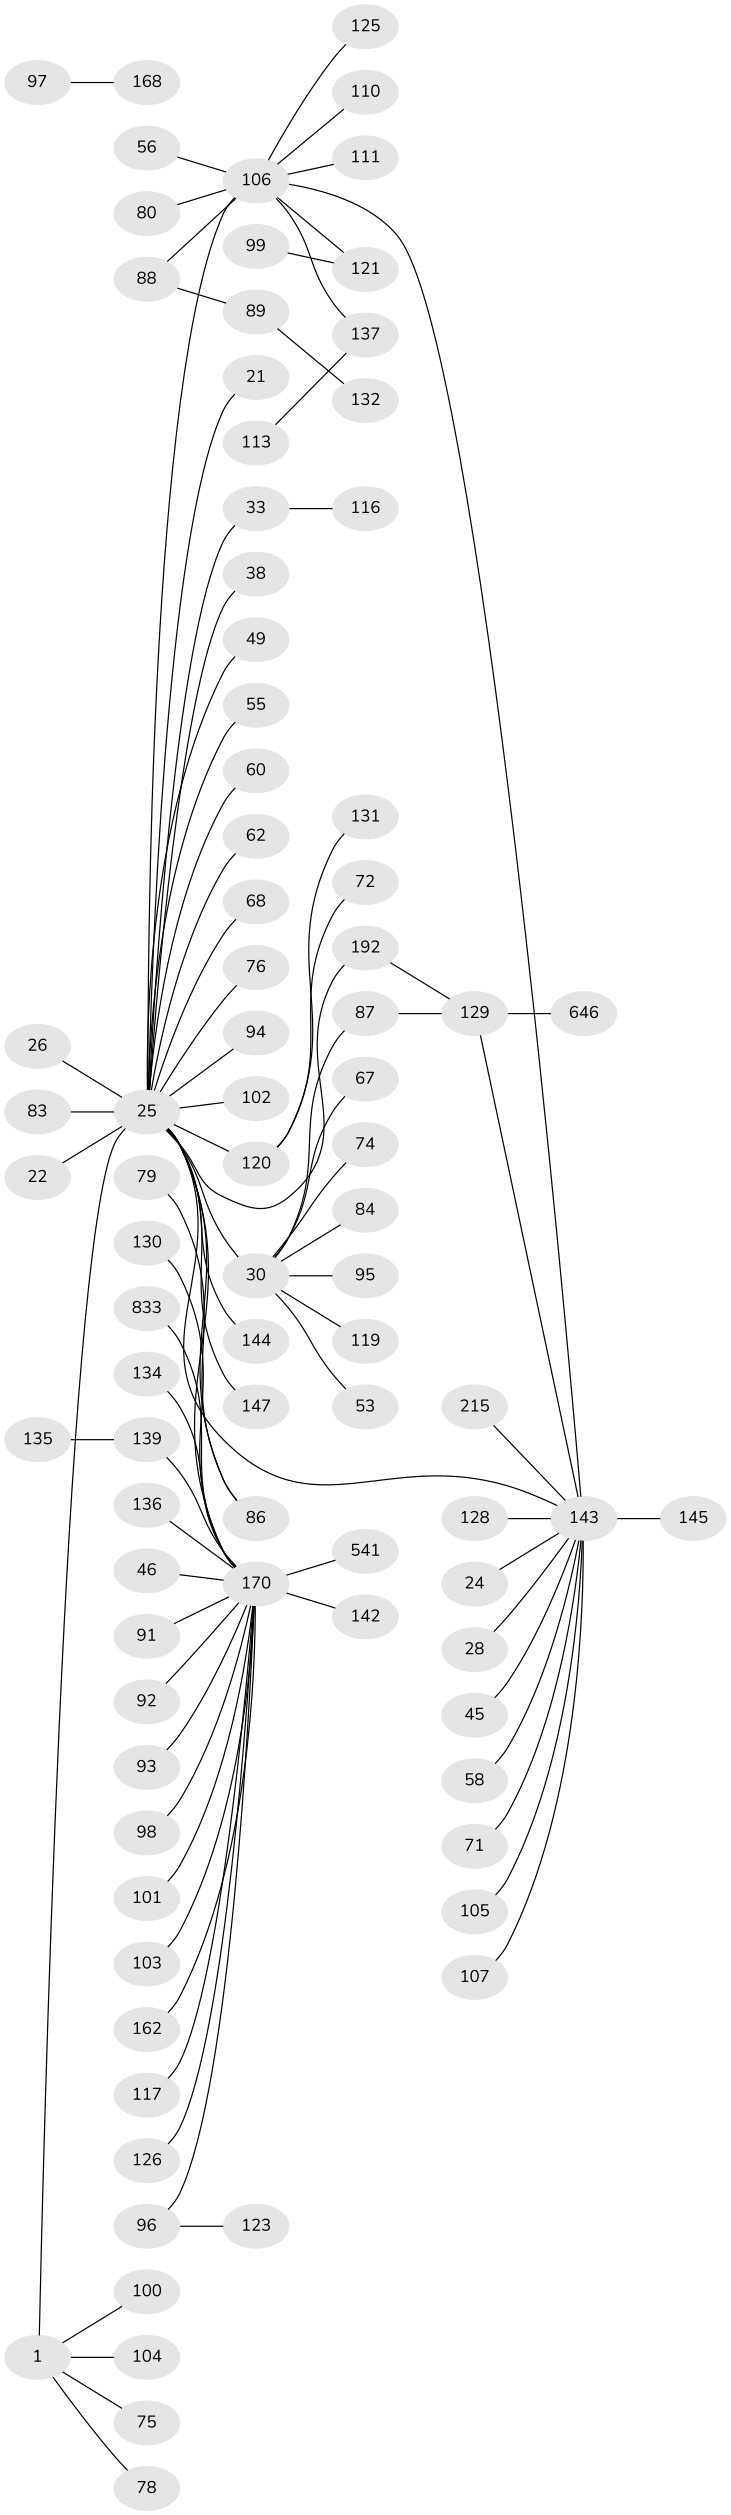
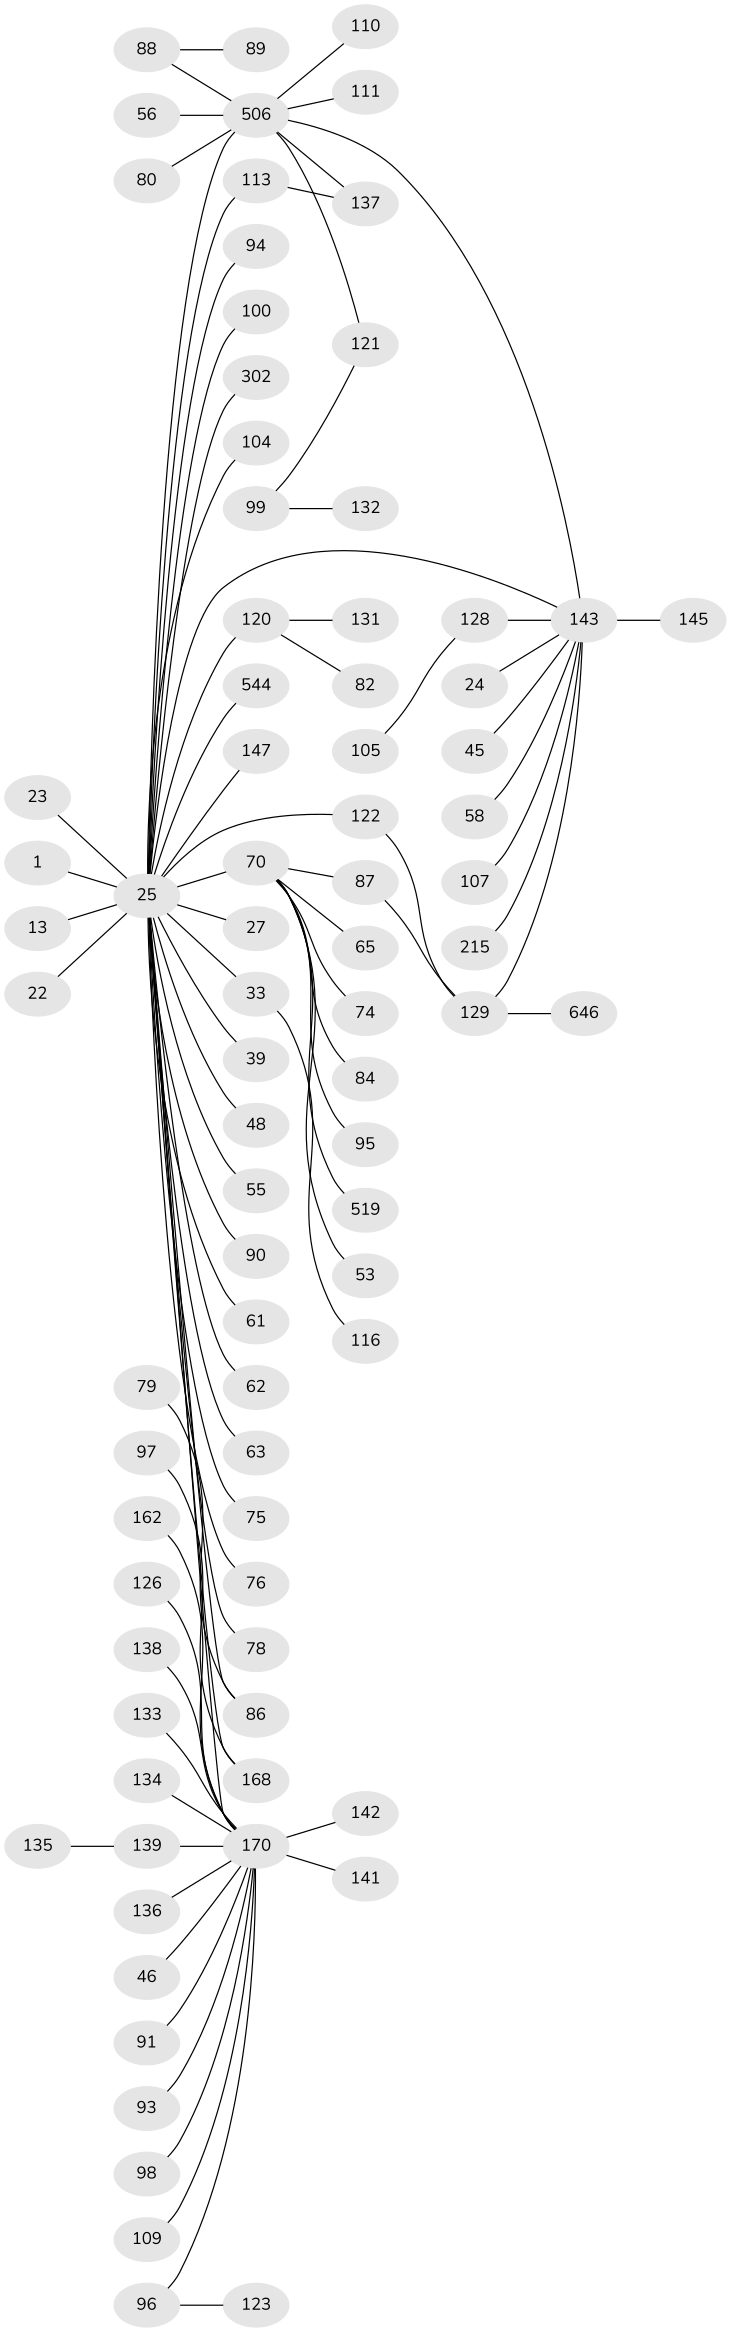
node "125": removed
node "106": label "106" -> "506"
edge "89" -- "132": now "99" -- "132"
node "21": label "21" -> "27"
edge "113" -- "25": added
node "38": label "38" -> "39"
node "49": label "49" -> "48"
node "60": label "60" -> "90"
node "72": label "72" -> "82"
node "68": label "68" -> "63"
node "192": label "192" -> "122"
node "26": label "26" -> "23"
node "67": label "67" -> "65"
node "102": label "102" -> "302"
node "83": label "83" -> "13"
node "130": label "130" -> "138"
node "30": label "30" -> "70"
node "833": label "833" -> "133"
node "61": added
node "144": label "144" -> "544"
node "119": label "119" -> "519"
edge "25" -- "168": added
node "541": label "541" -> "141"
node "28": removed
node "92": removed
edge "143" -- "105": now "128" -- "105"
node "71": removed
node "101": removed
node "103": label "103" -> "109"
node "117": removed
edge "100" -- "1": now "100" -- "25"
edge "1" -- "104": now "25" -- "104"
edge "1" -- "75": now "25" -- "75"
edge "1" -- "78": now "25" -- "78"
